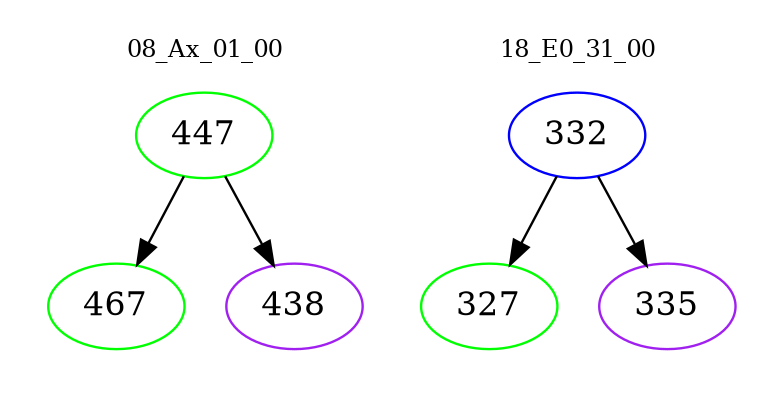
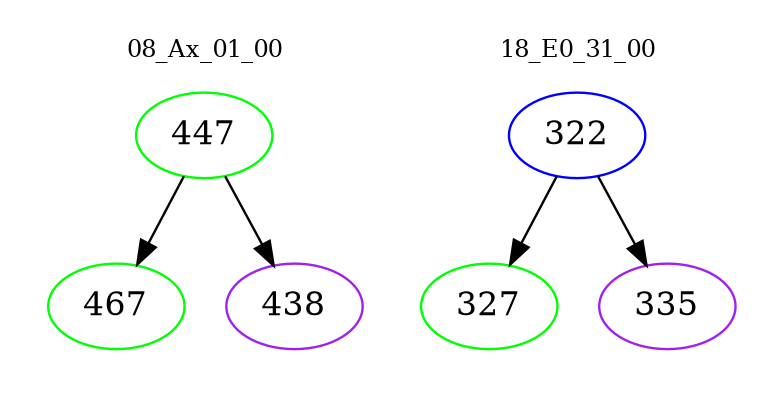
node "332": label "332" -> "322"
